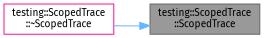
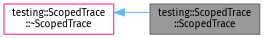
edge "testing::ScopedTrace ::~ScopedTrace" -> "testing::ScopedTrace ::ScopedTrace": reversed
